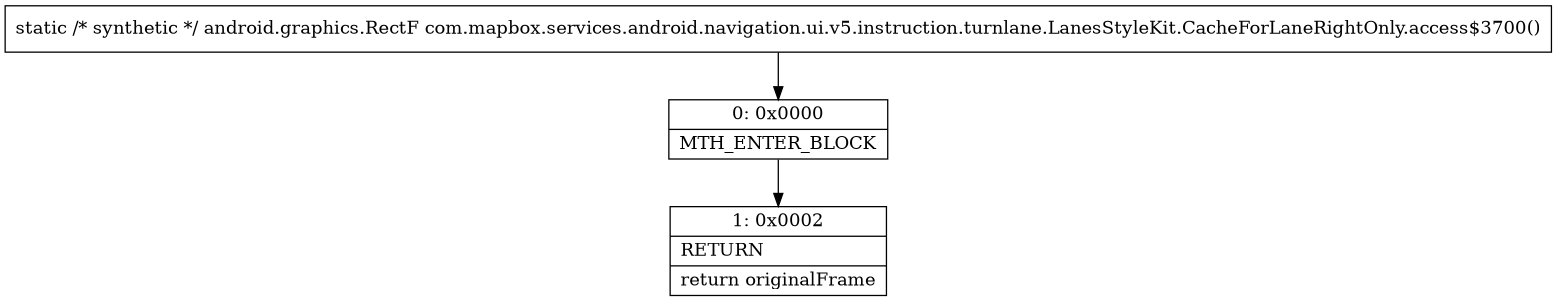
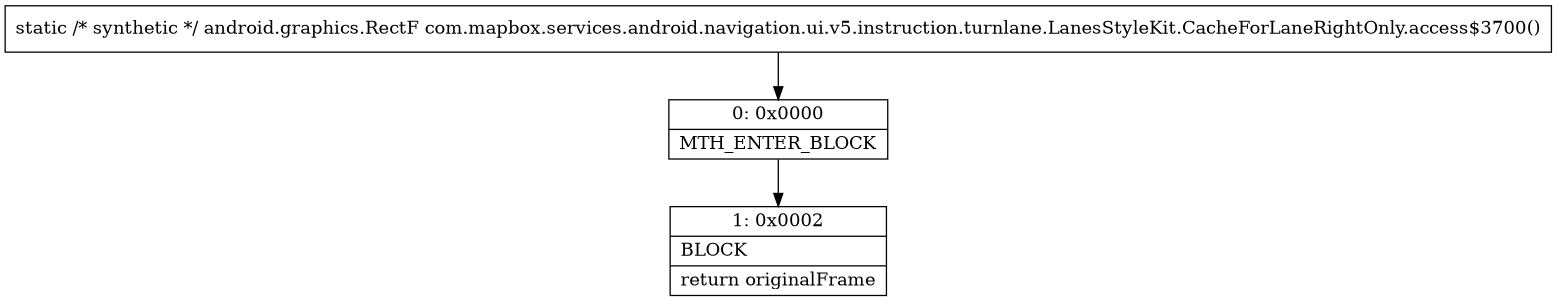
node "1: 0x0002": text "RETURN" -> "BLOCK"
